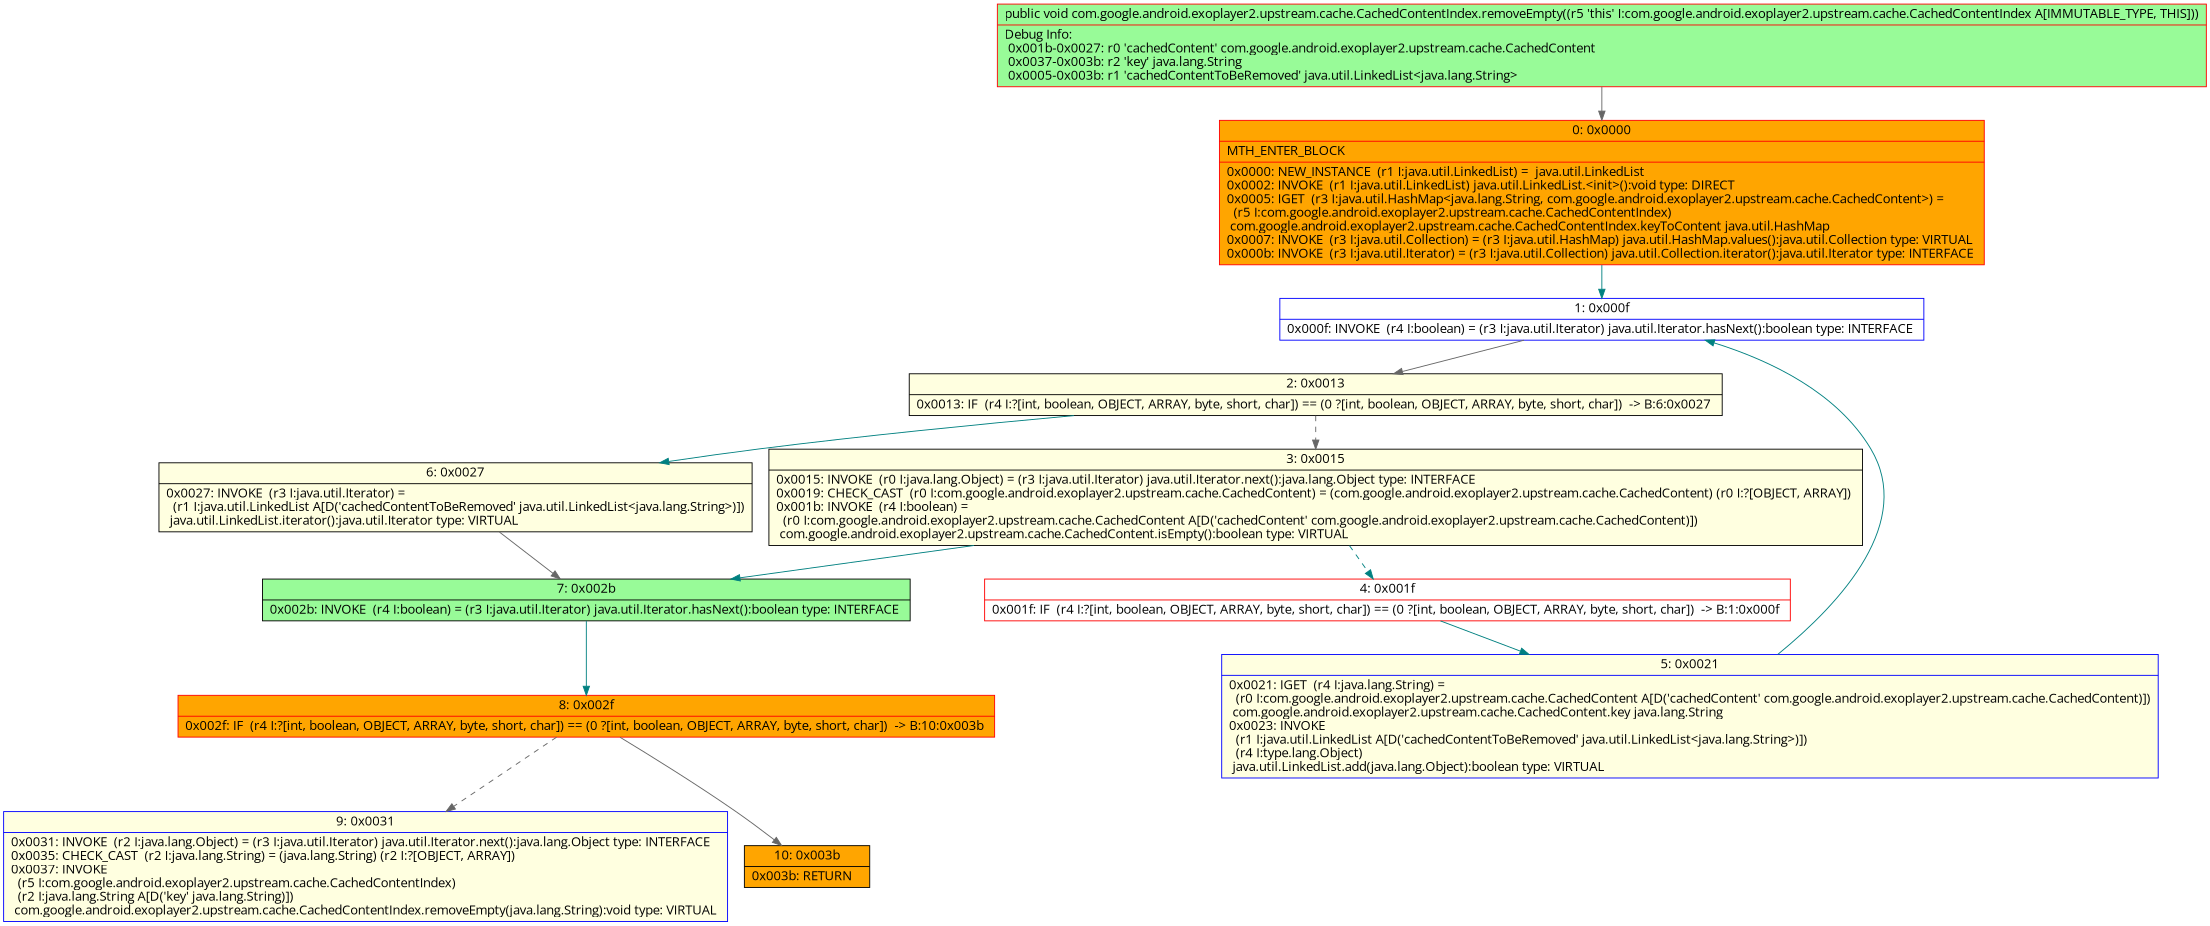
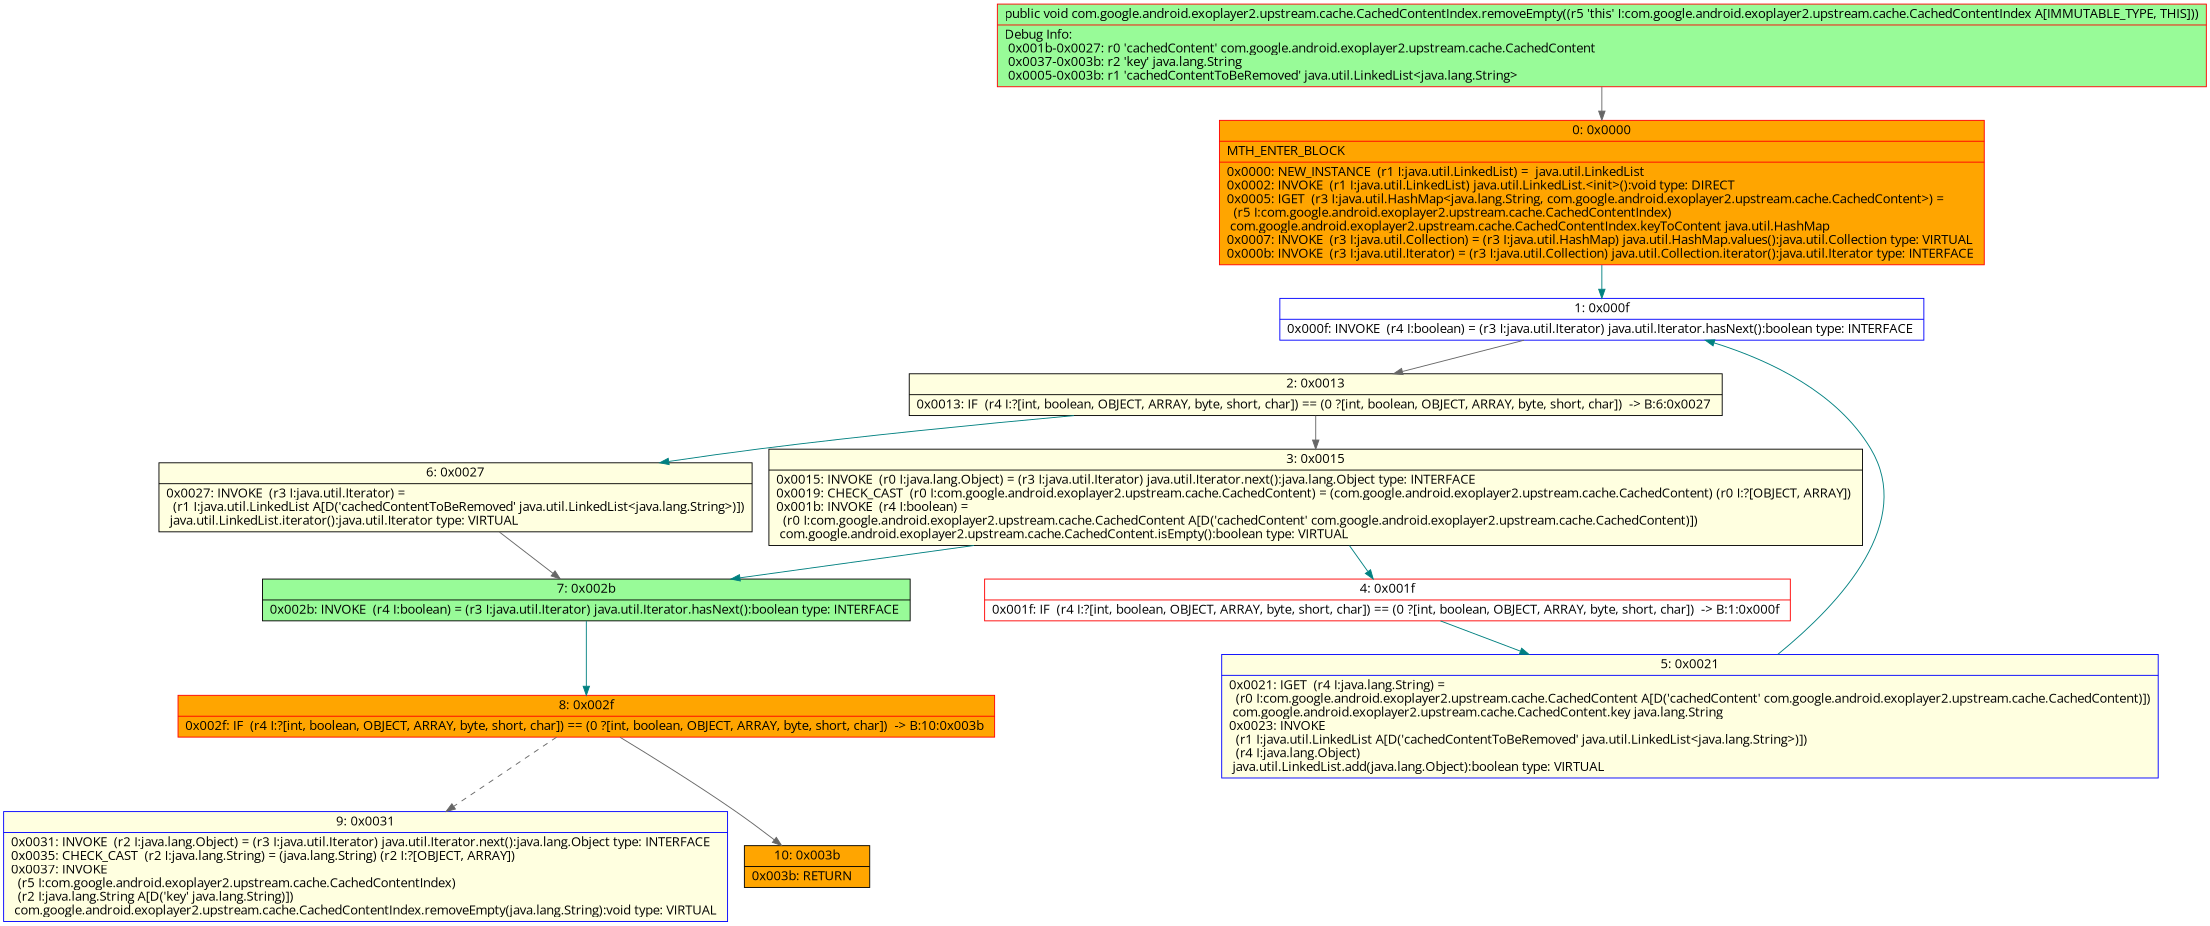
edge "2: 0x0013" -> "3: 0x0015": style dashed -> solid
edge "3: 0x0015" -> "4: 0x001f": style dashed -> solid
node "5: 0x0021": text "(r4 I:type.lang.Object)" -> "(r4 I:java.lang.Object)"
